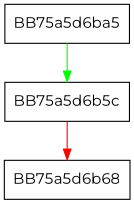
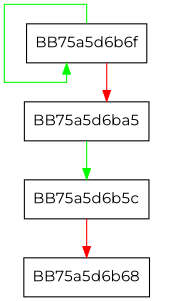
node "BB75a5d6b6f": added
